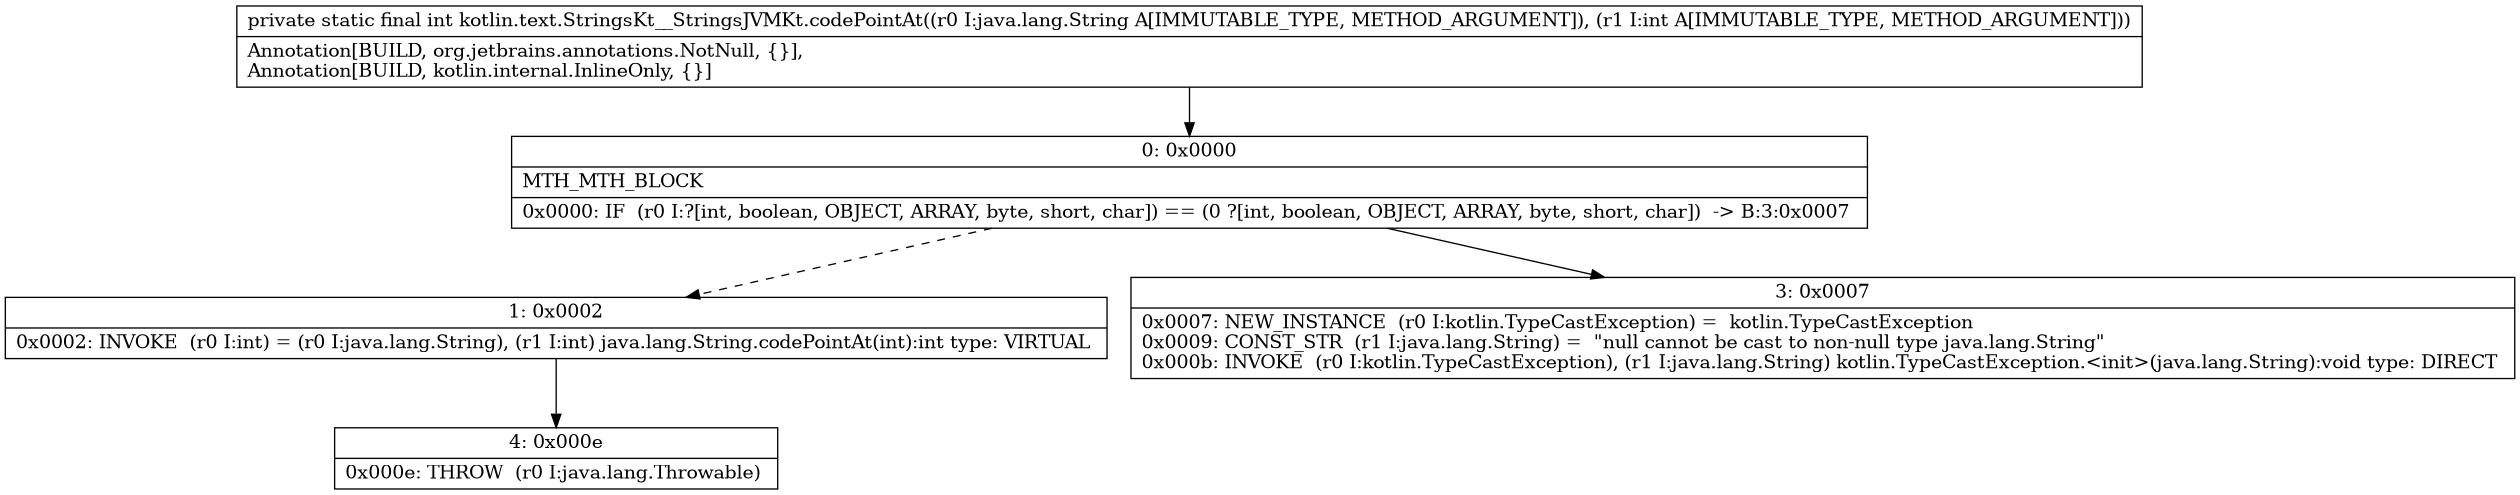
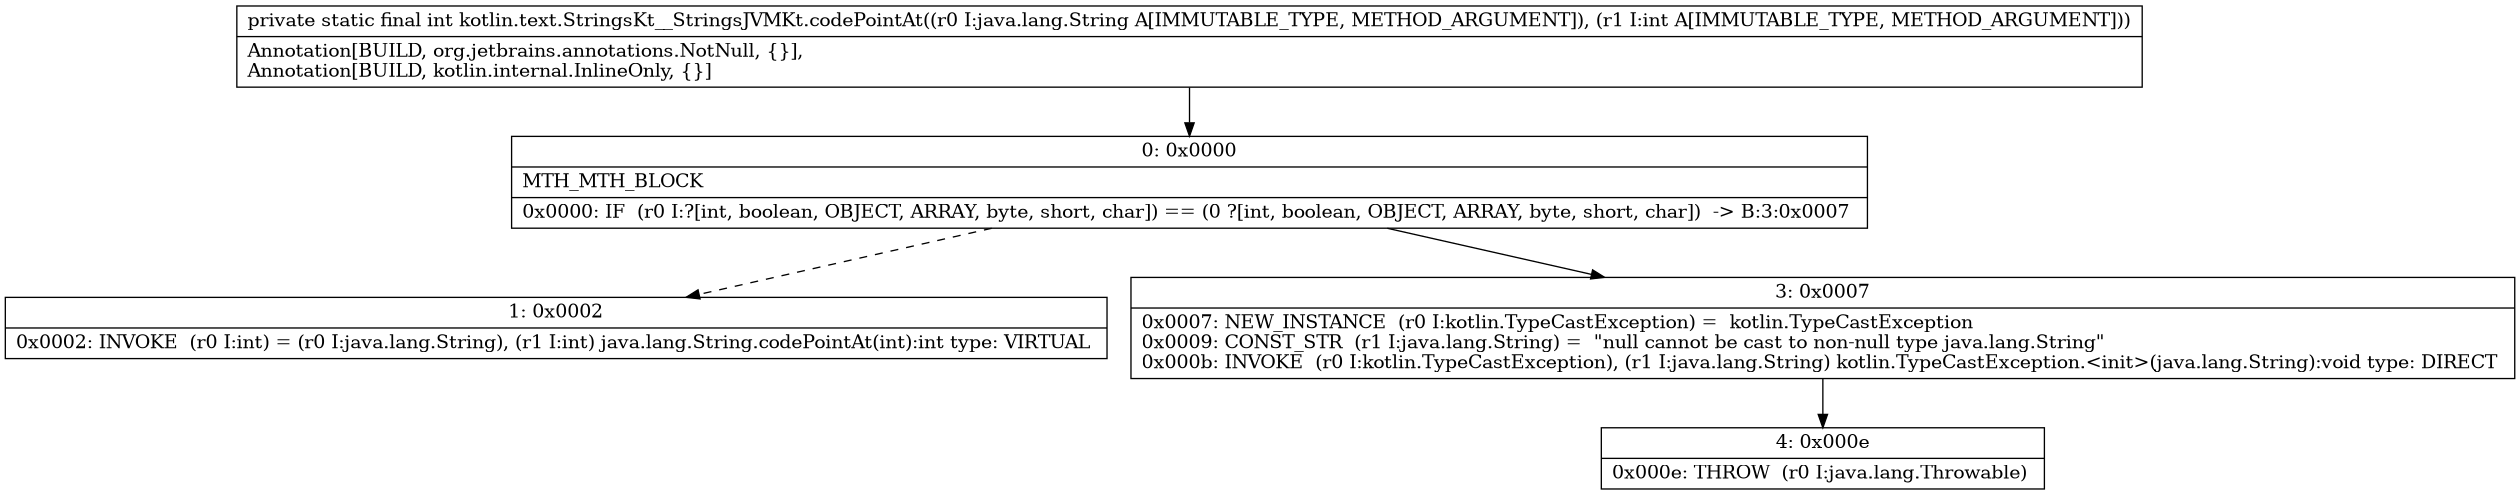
edge "1: 0x0002" -> "4: 0x000e": now "3: 0x0007" -> "4: 0x000e"
